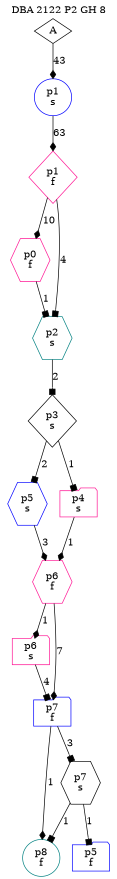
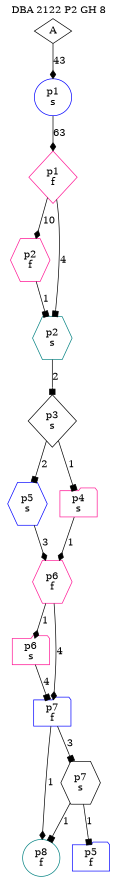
node "p0 f": label "p0 f" -> "p2 f"
edge "p6 f" -> "p7 f": label "7" -> "4"
